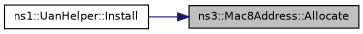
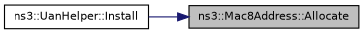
node "ns1::UanHelper::Install": label "ns1::UanHelper::Install" -> "ns3::UanHelper::Install"
